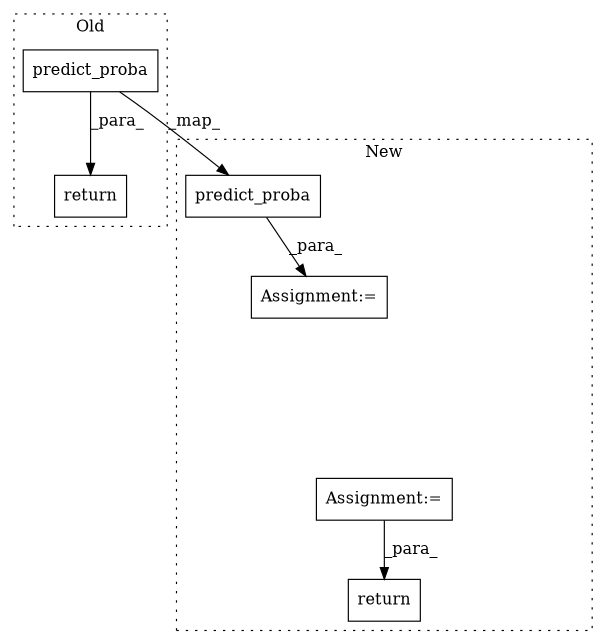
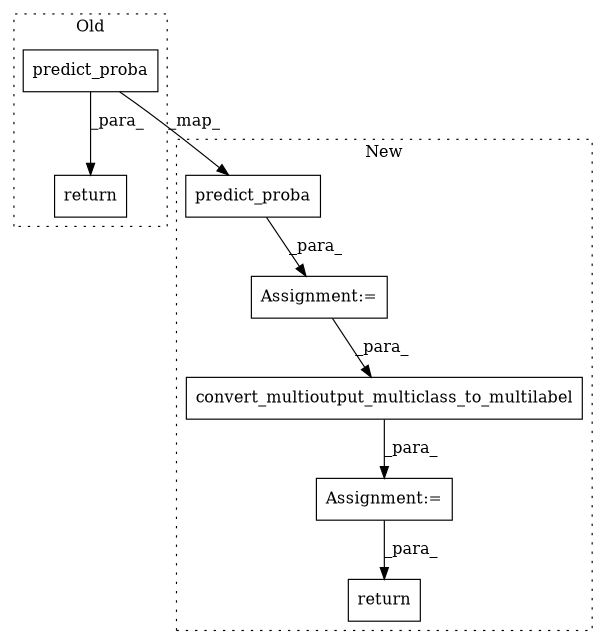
node "convert_multioutput_multiclass_to_multilabel": added
